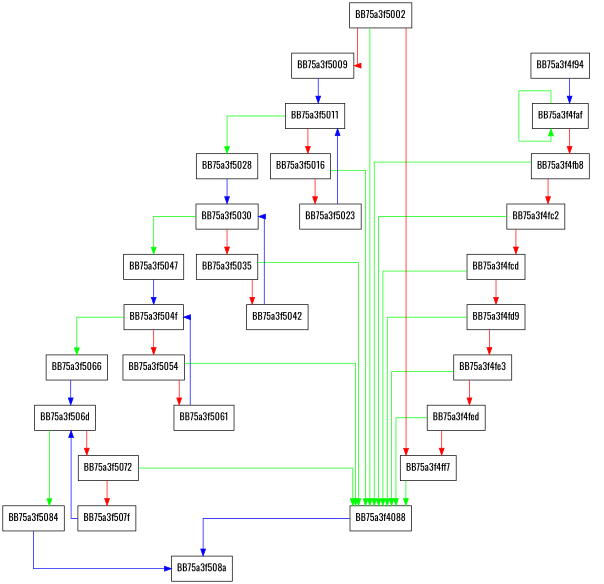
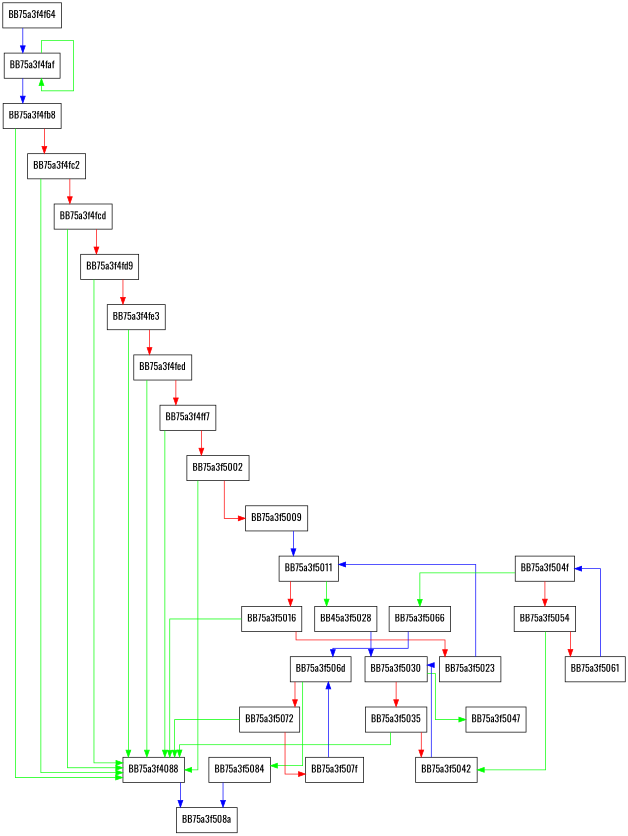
node "BB75a3f4f94": label "BB75a3f4f94" -> "BB75a3f4f64"
edge "BB75a3f4faf" -> "BB75a3f4fb8": color red -> blue
node "BB75a3f5028": label "BB75a3f5028" -> "BB45a3f5028"
edge "BB75a3f5002" -> "BB75a3f4ff7": reversed
edge "BB75a3f5047" -> "BB75a3f504f": removed
edge "BB75a3f5054" -> "BB75a3f4088": now "BB75a3f5054" -> "BB75a3f5042"
